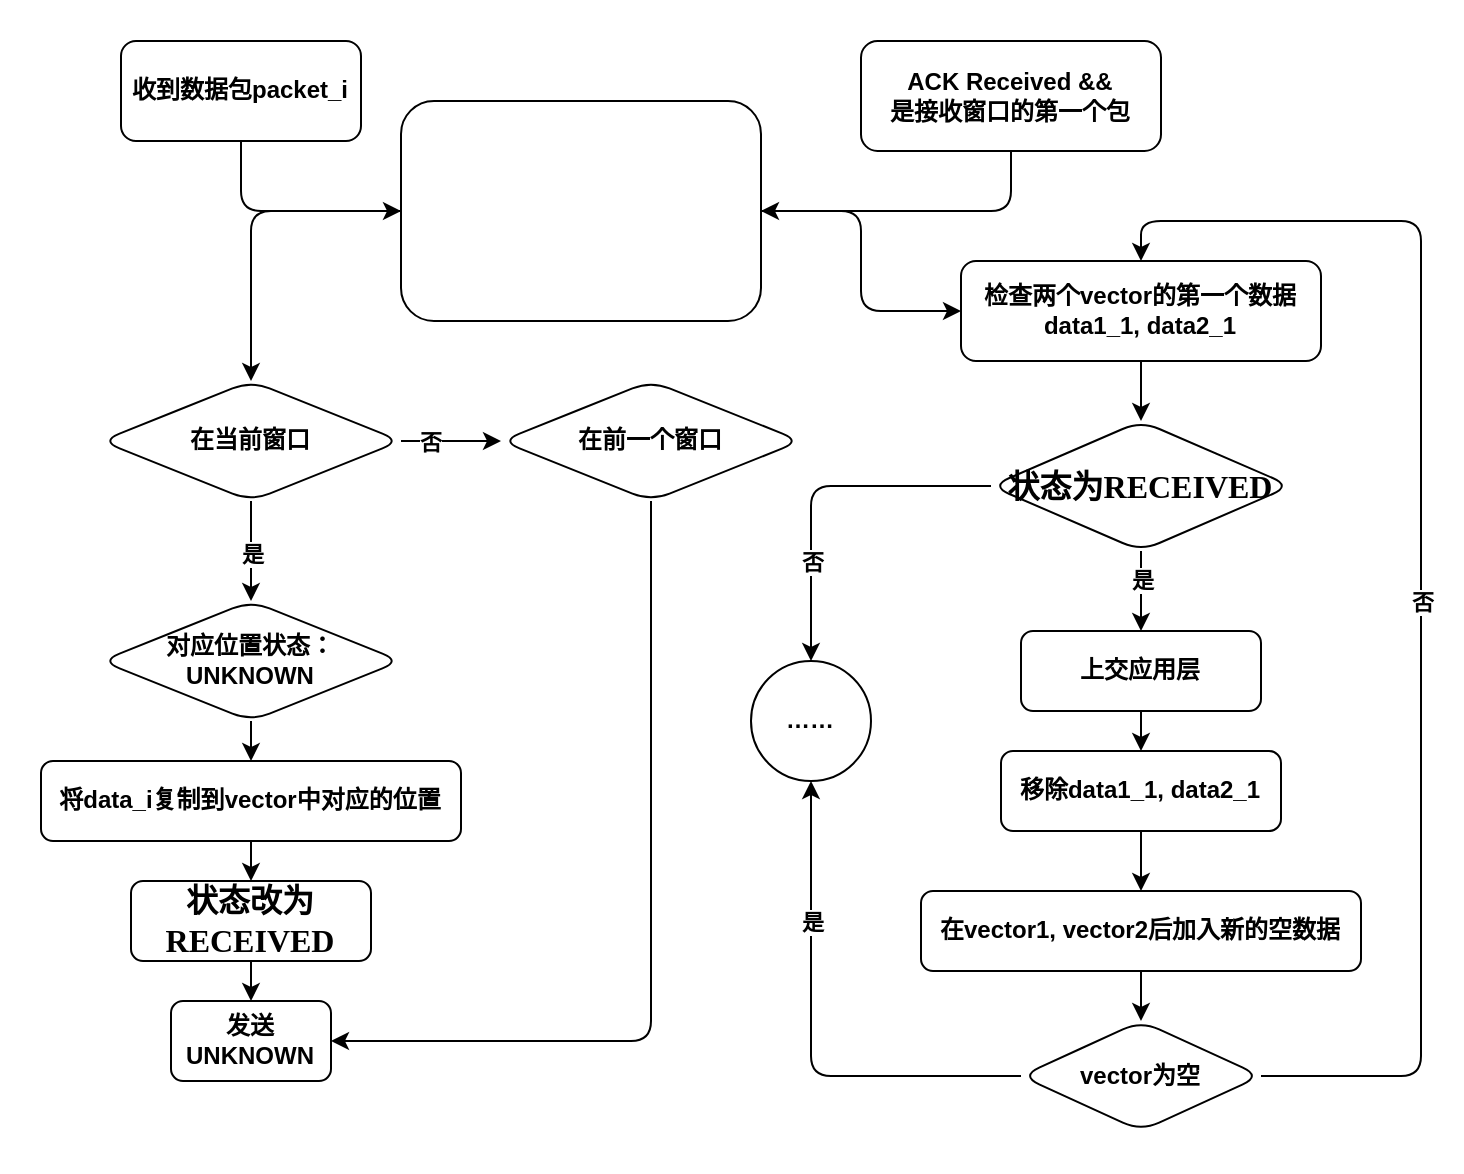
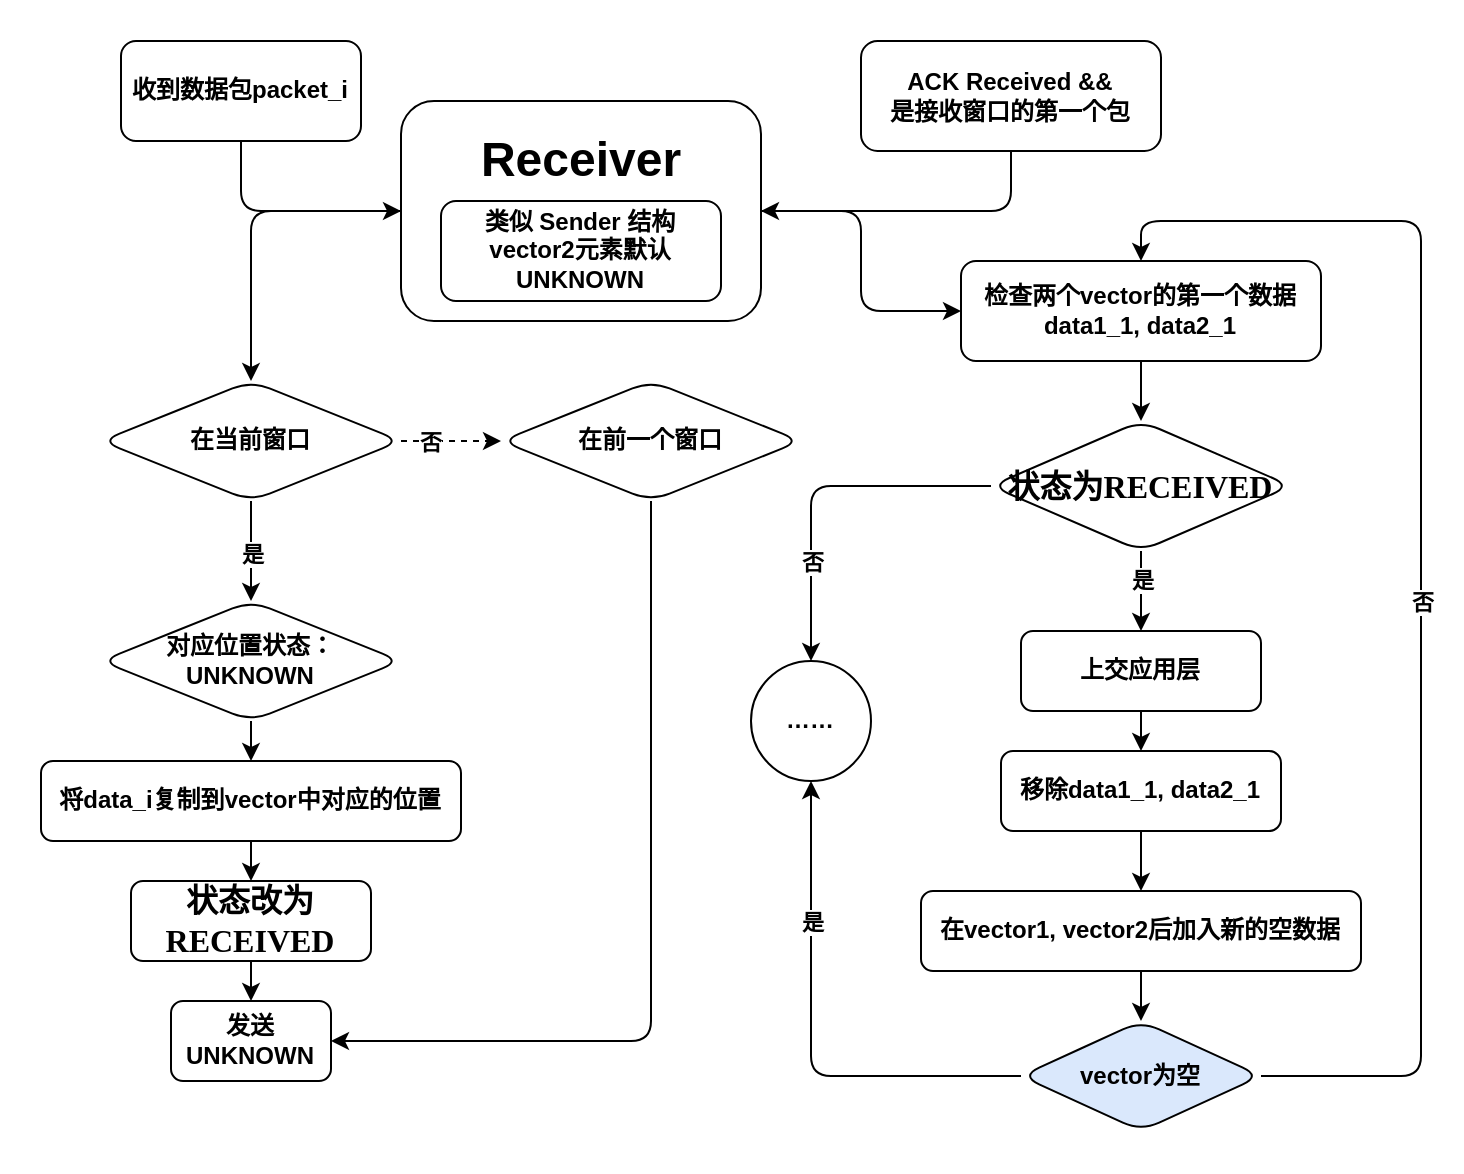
node "Receiver": added
node "类似 Sender 结构 vector2元素默认UNKNOWN": added
edge "在当前窗口" -> "在前一个窗口": style solid -> dashed
node "vector为空": fillcolor #ffffff -> #dae8fc
